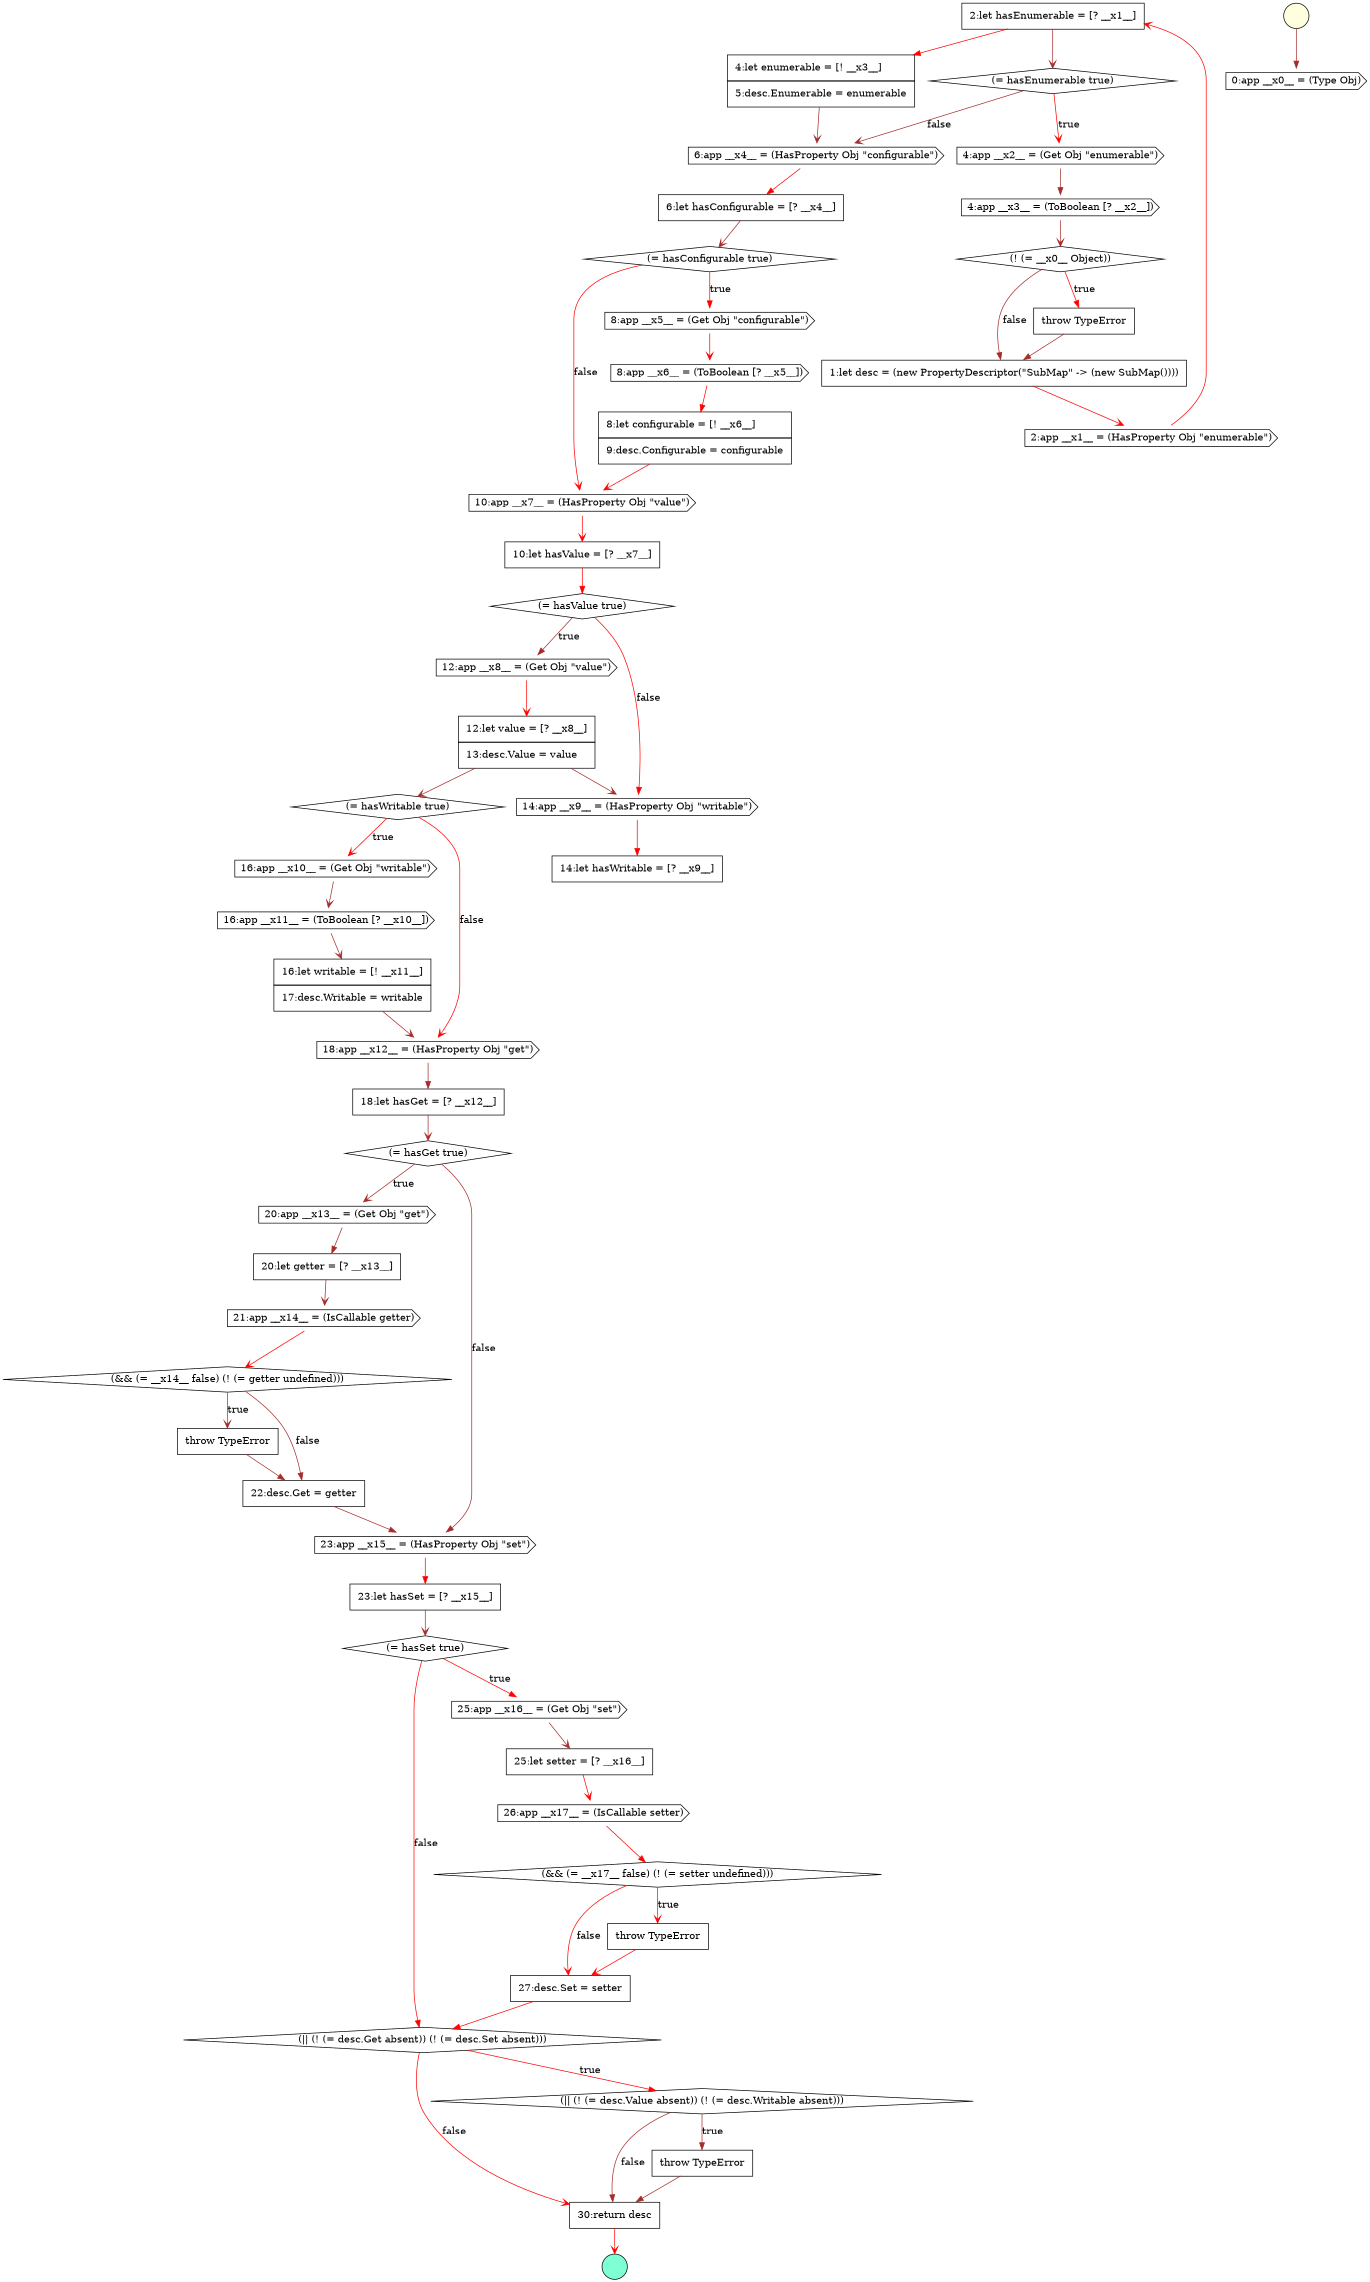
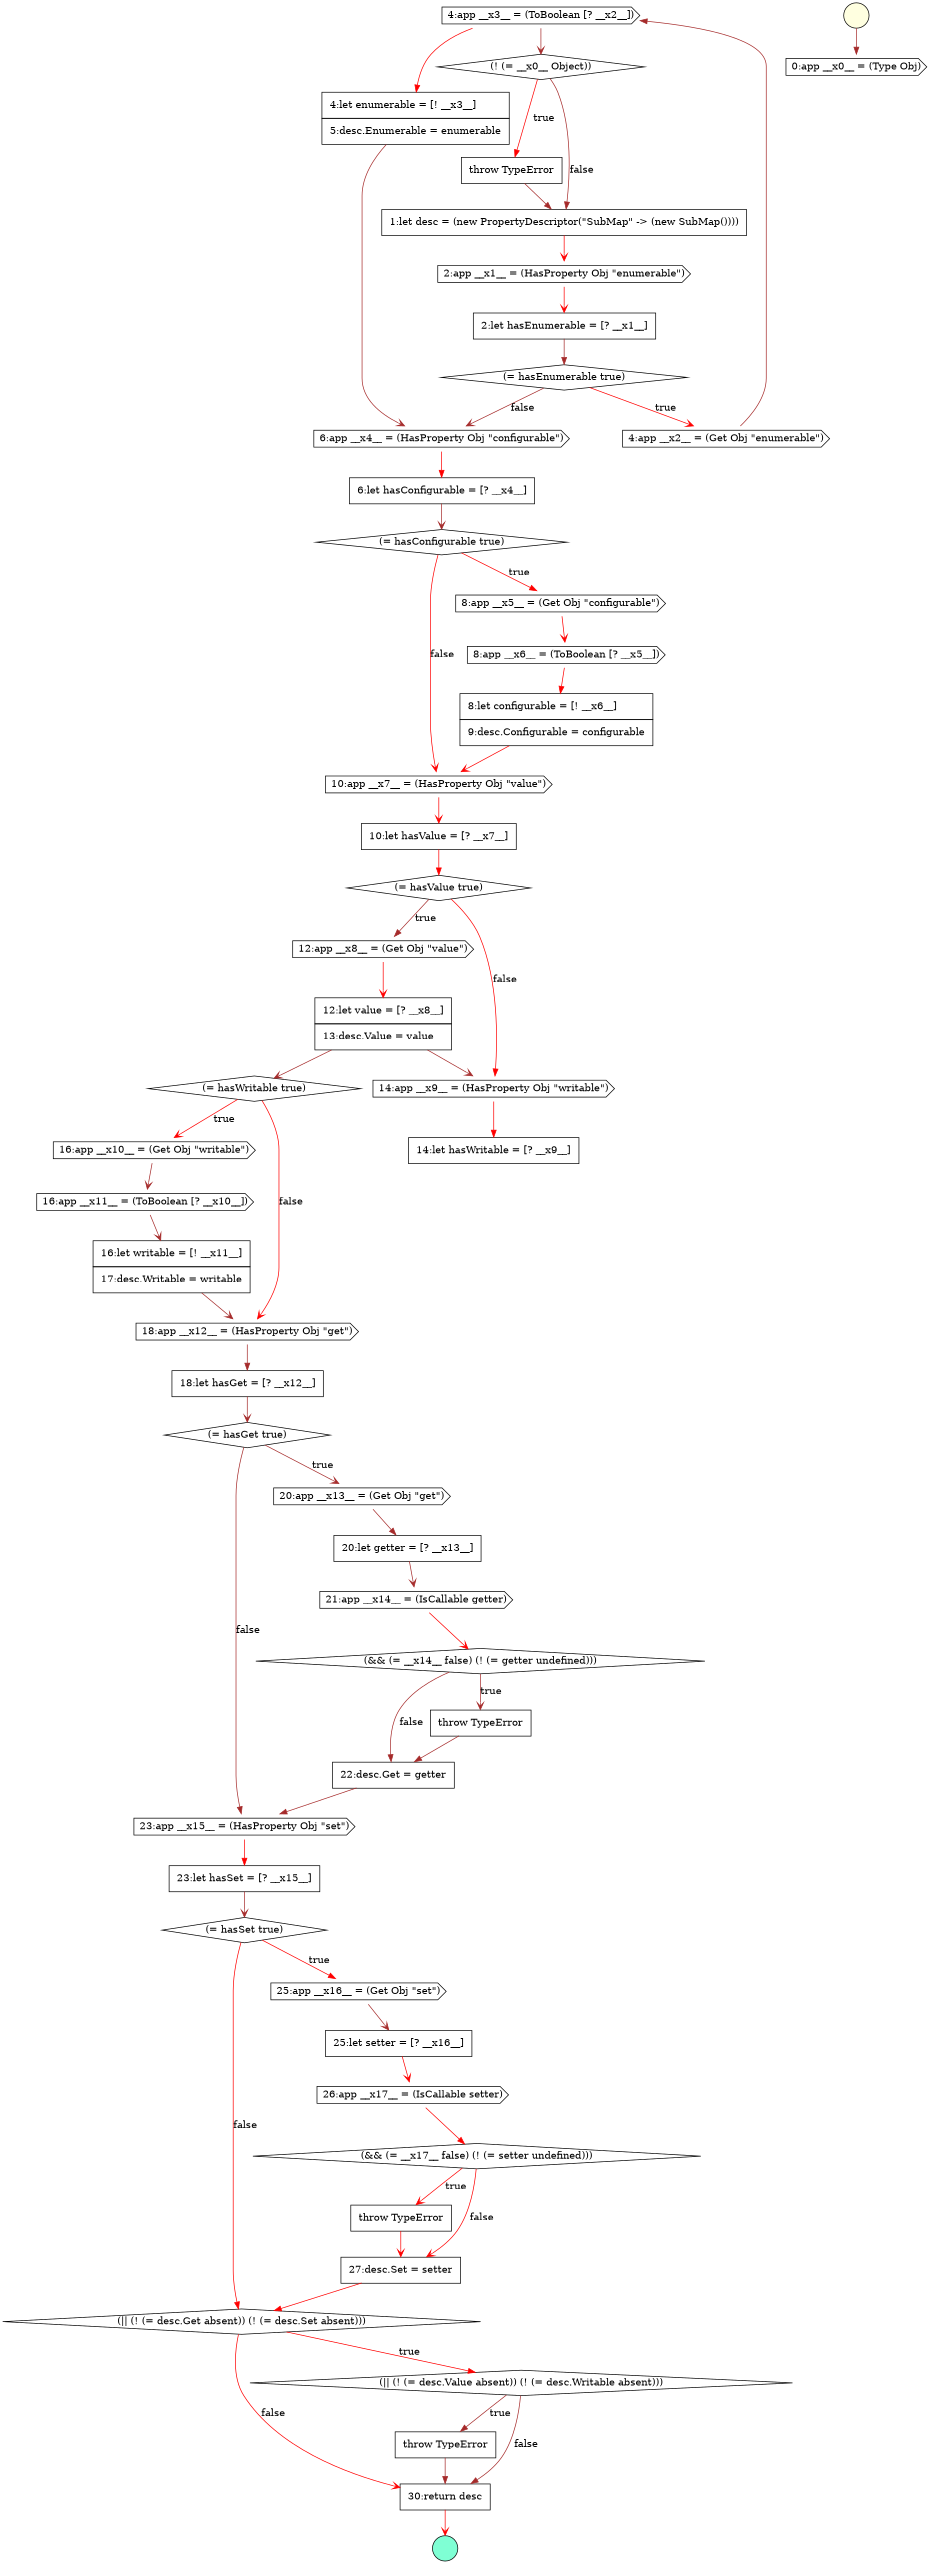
edge "2:let hasEnumerable = [? __x1__]" -> "4:let enumerable = [! __x3__]": now "4:app __x3__ = (ToBoolean [? __x2__])" -> "4:let enumerable = [! __x3__]"
edge "2:let hasEnumerable = [? __x1__]" -> "(= hasEnumerable true)": arrowhead vee -> normal
